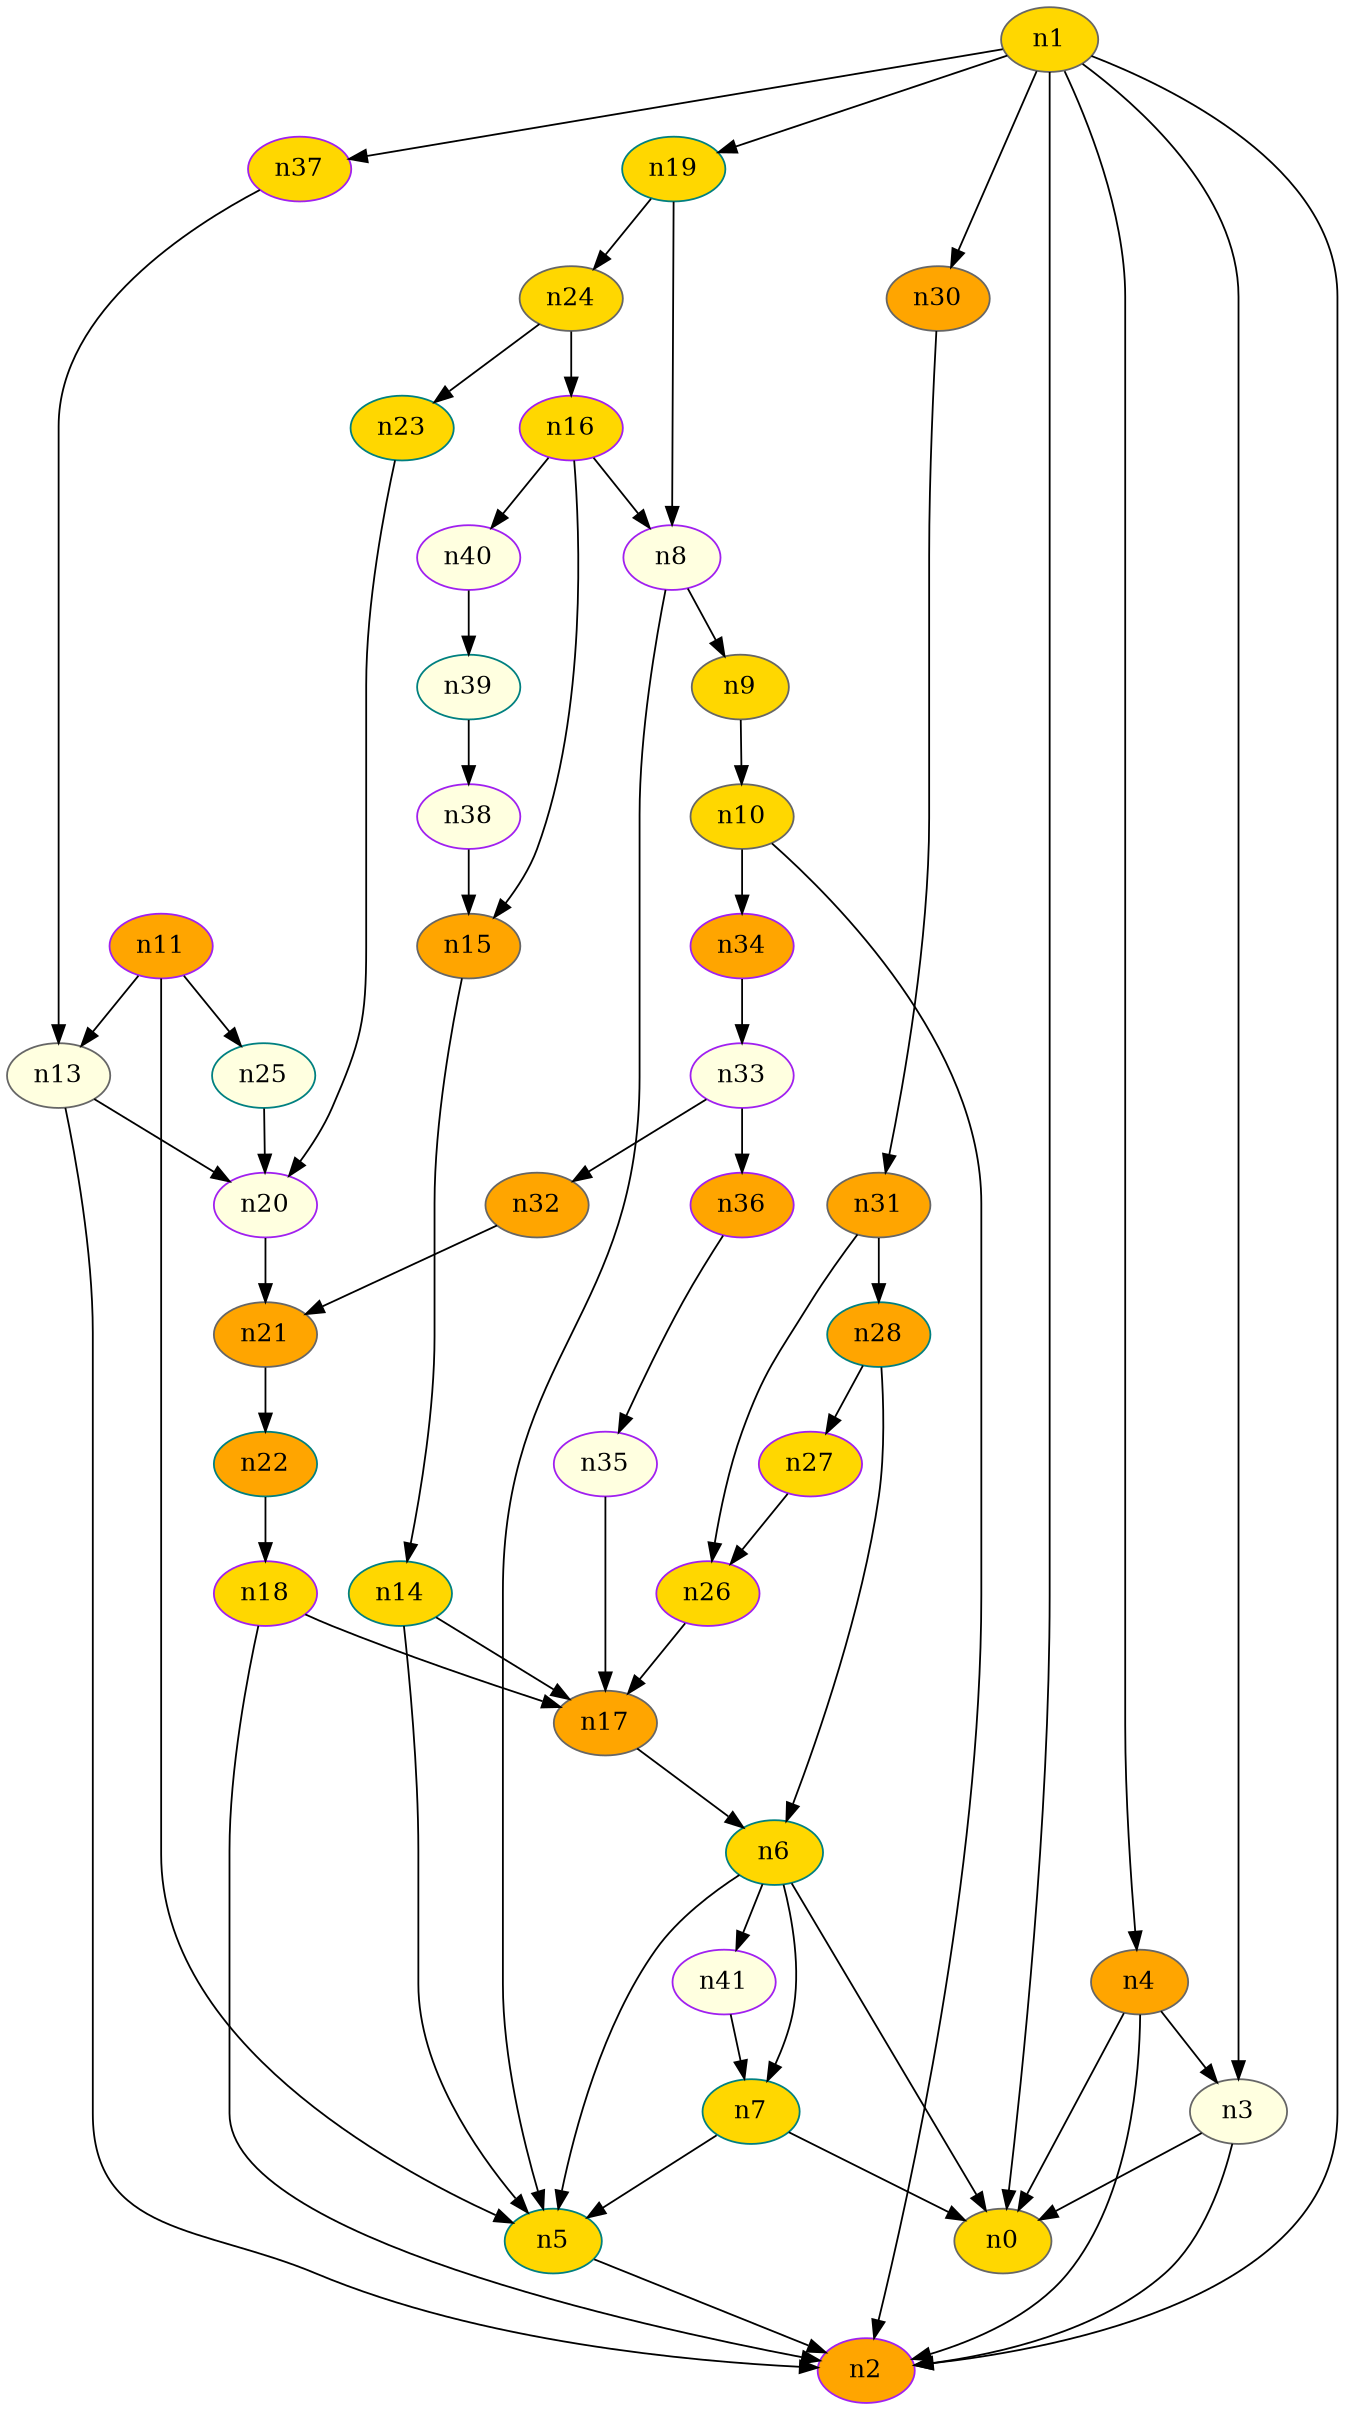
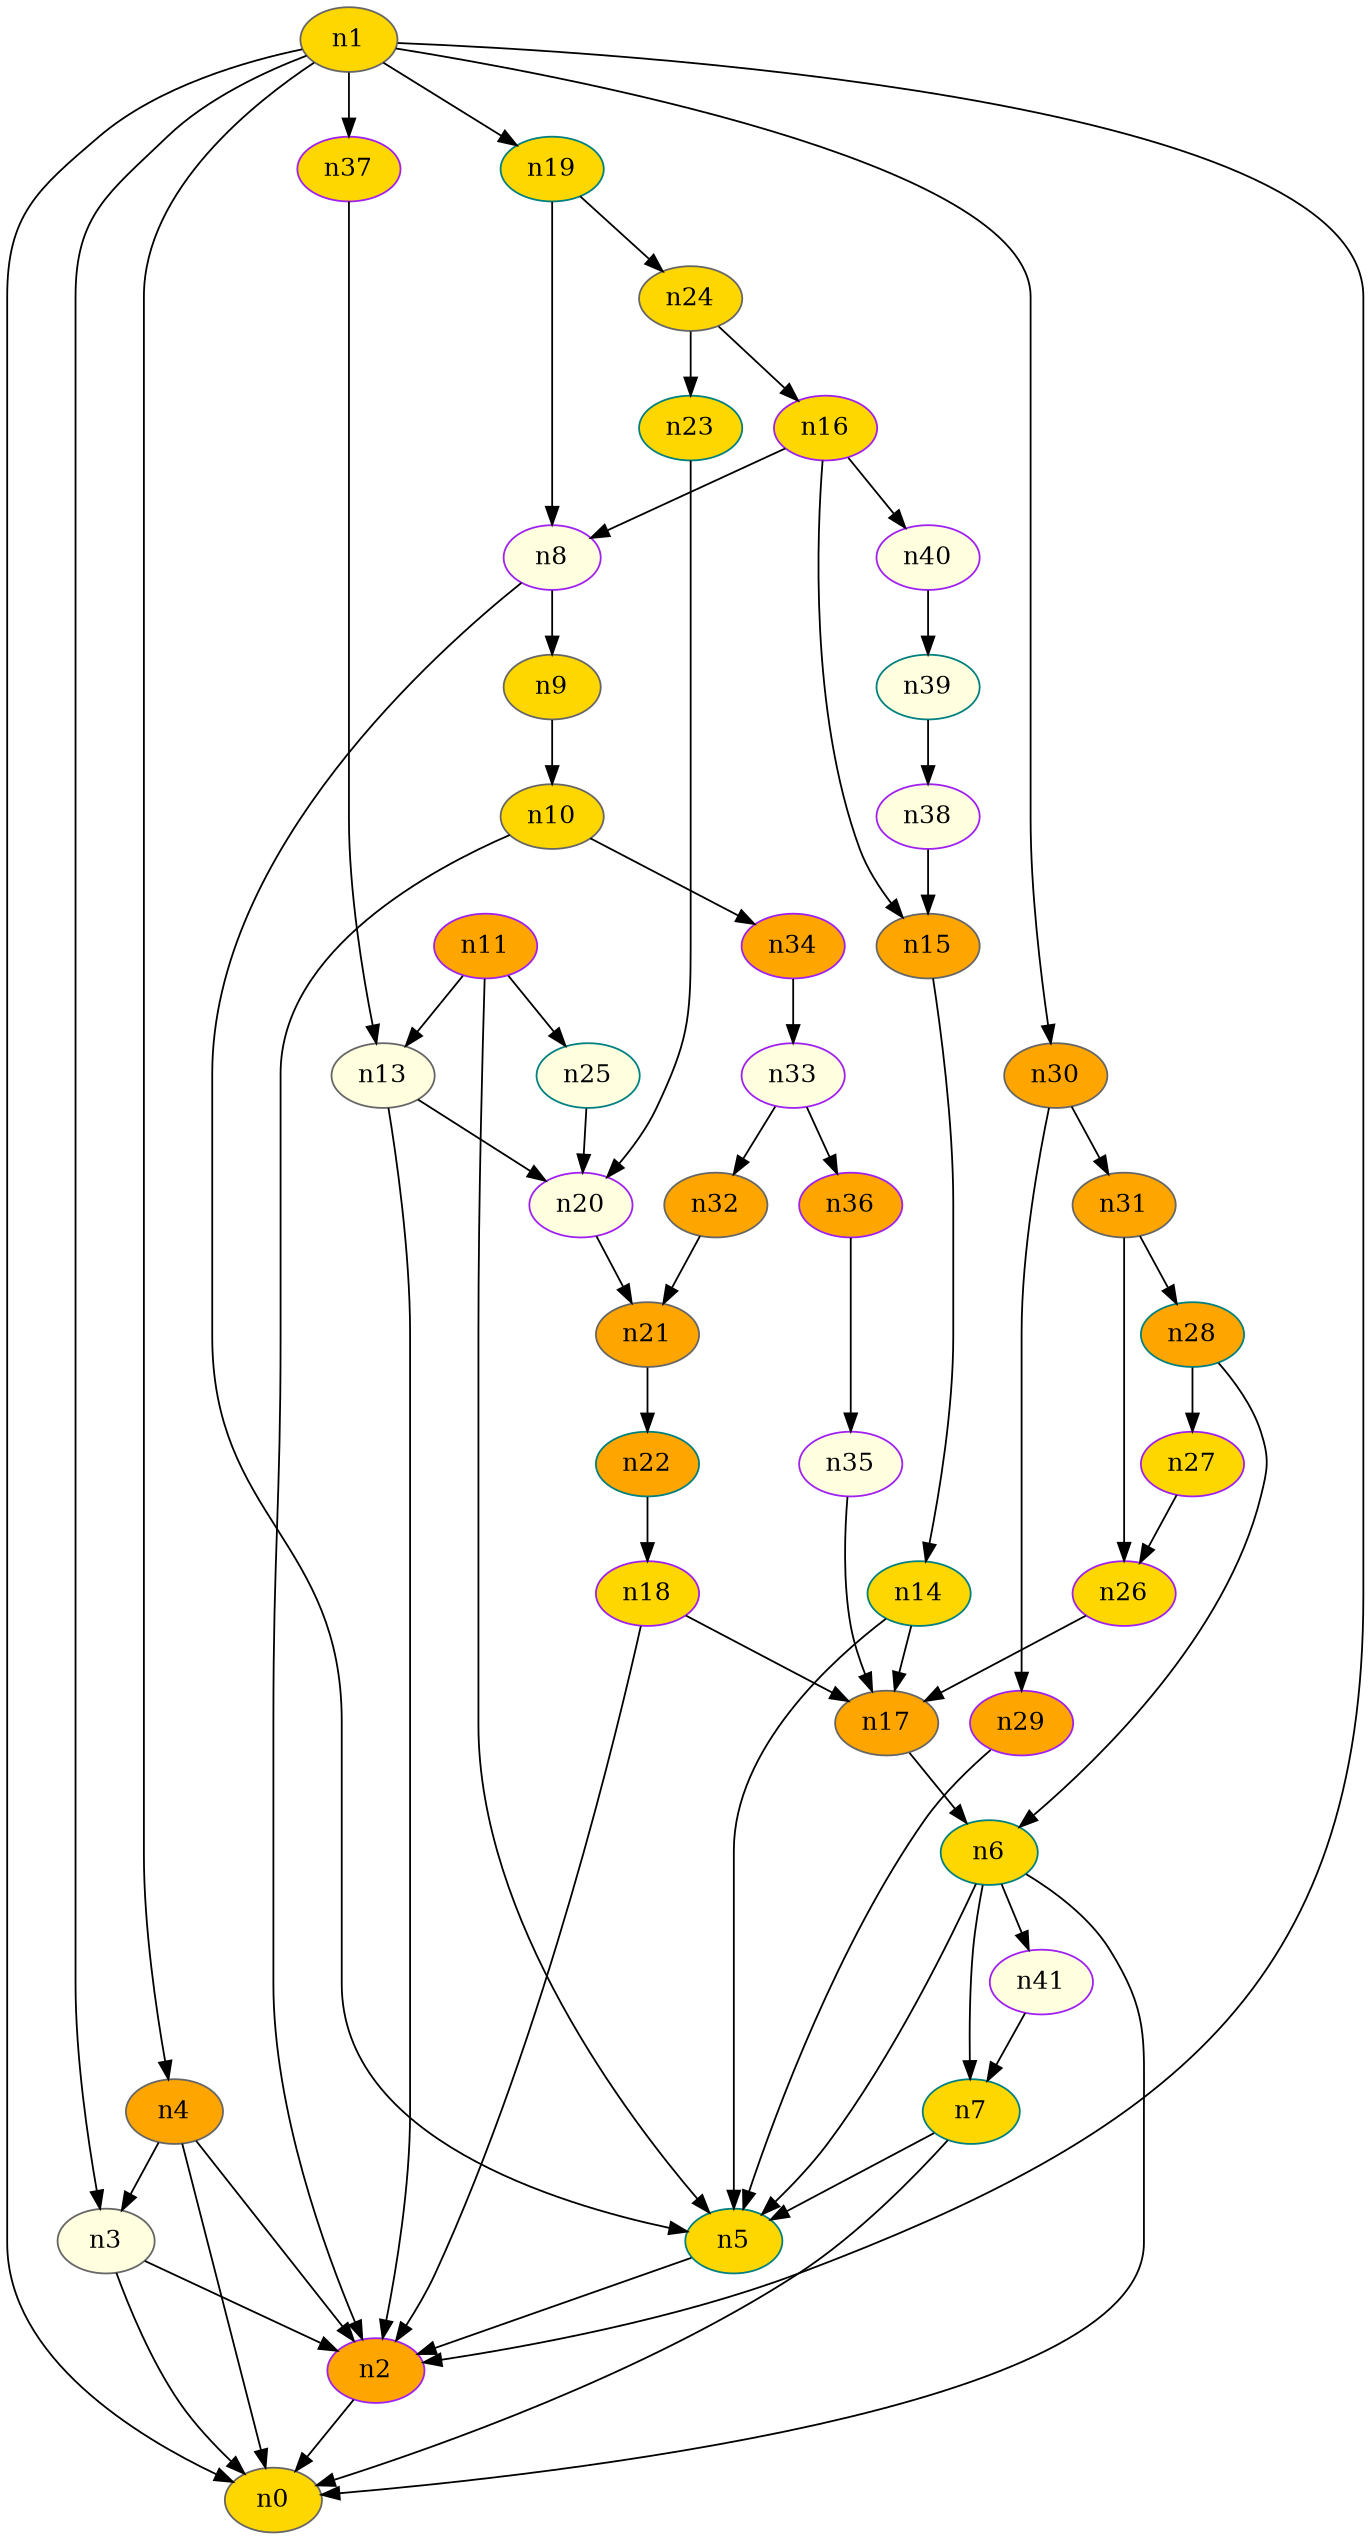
node "n29": added
edge "n2" -> "n0": added
